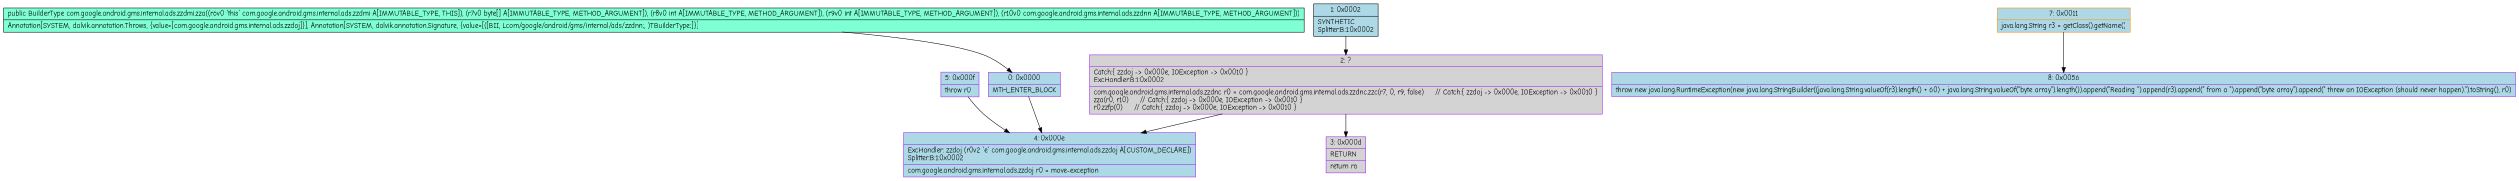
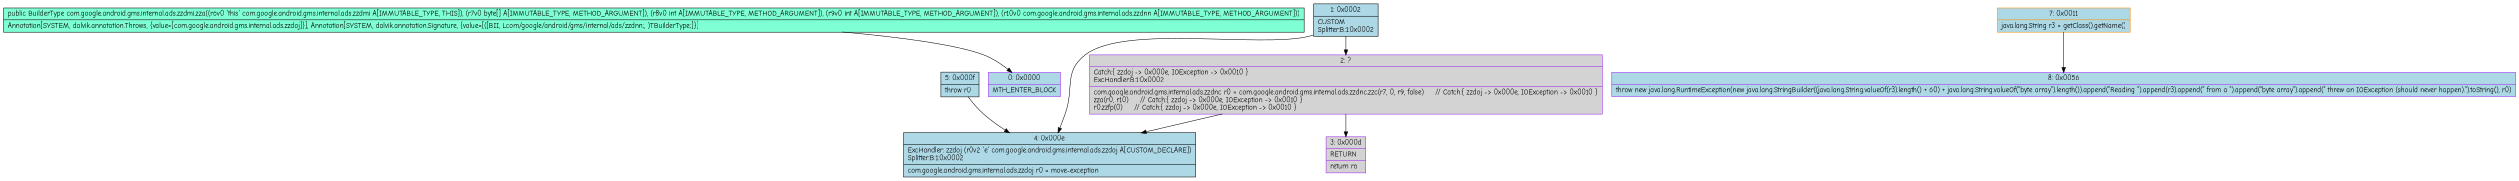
node "1: 0x0002": text "SYNTHETIC" -> "CUSTOM"
node "5: 0x000f": color purple -> black
edge "0: 0x0000" -> "4: 0x000e": now "1: 0x0002" -> "4: 0x000e"
node "4: 0x000e": color purple -> black
